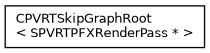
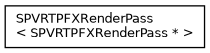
node "CPVRTSkipGraphRoot < SPVRTPFXRenderPass * >": label "CPVRTSkipGraphRoot < SPVRTPFXRenderPass * >" -> "SPVRTPFXRenderPass < SPVRTPFXRenderPass * >"
